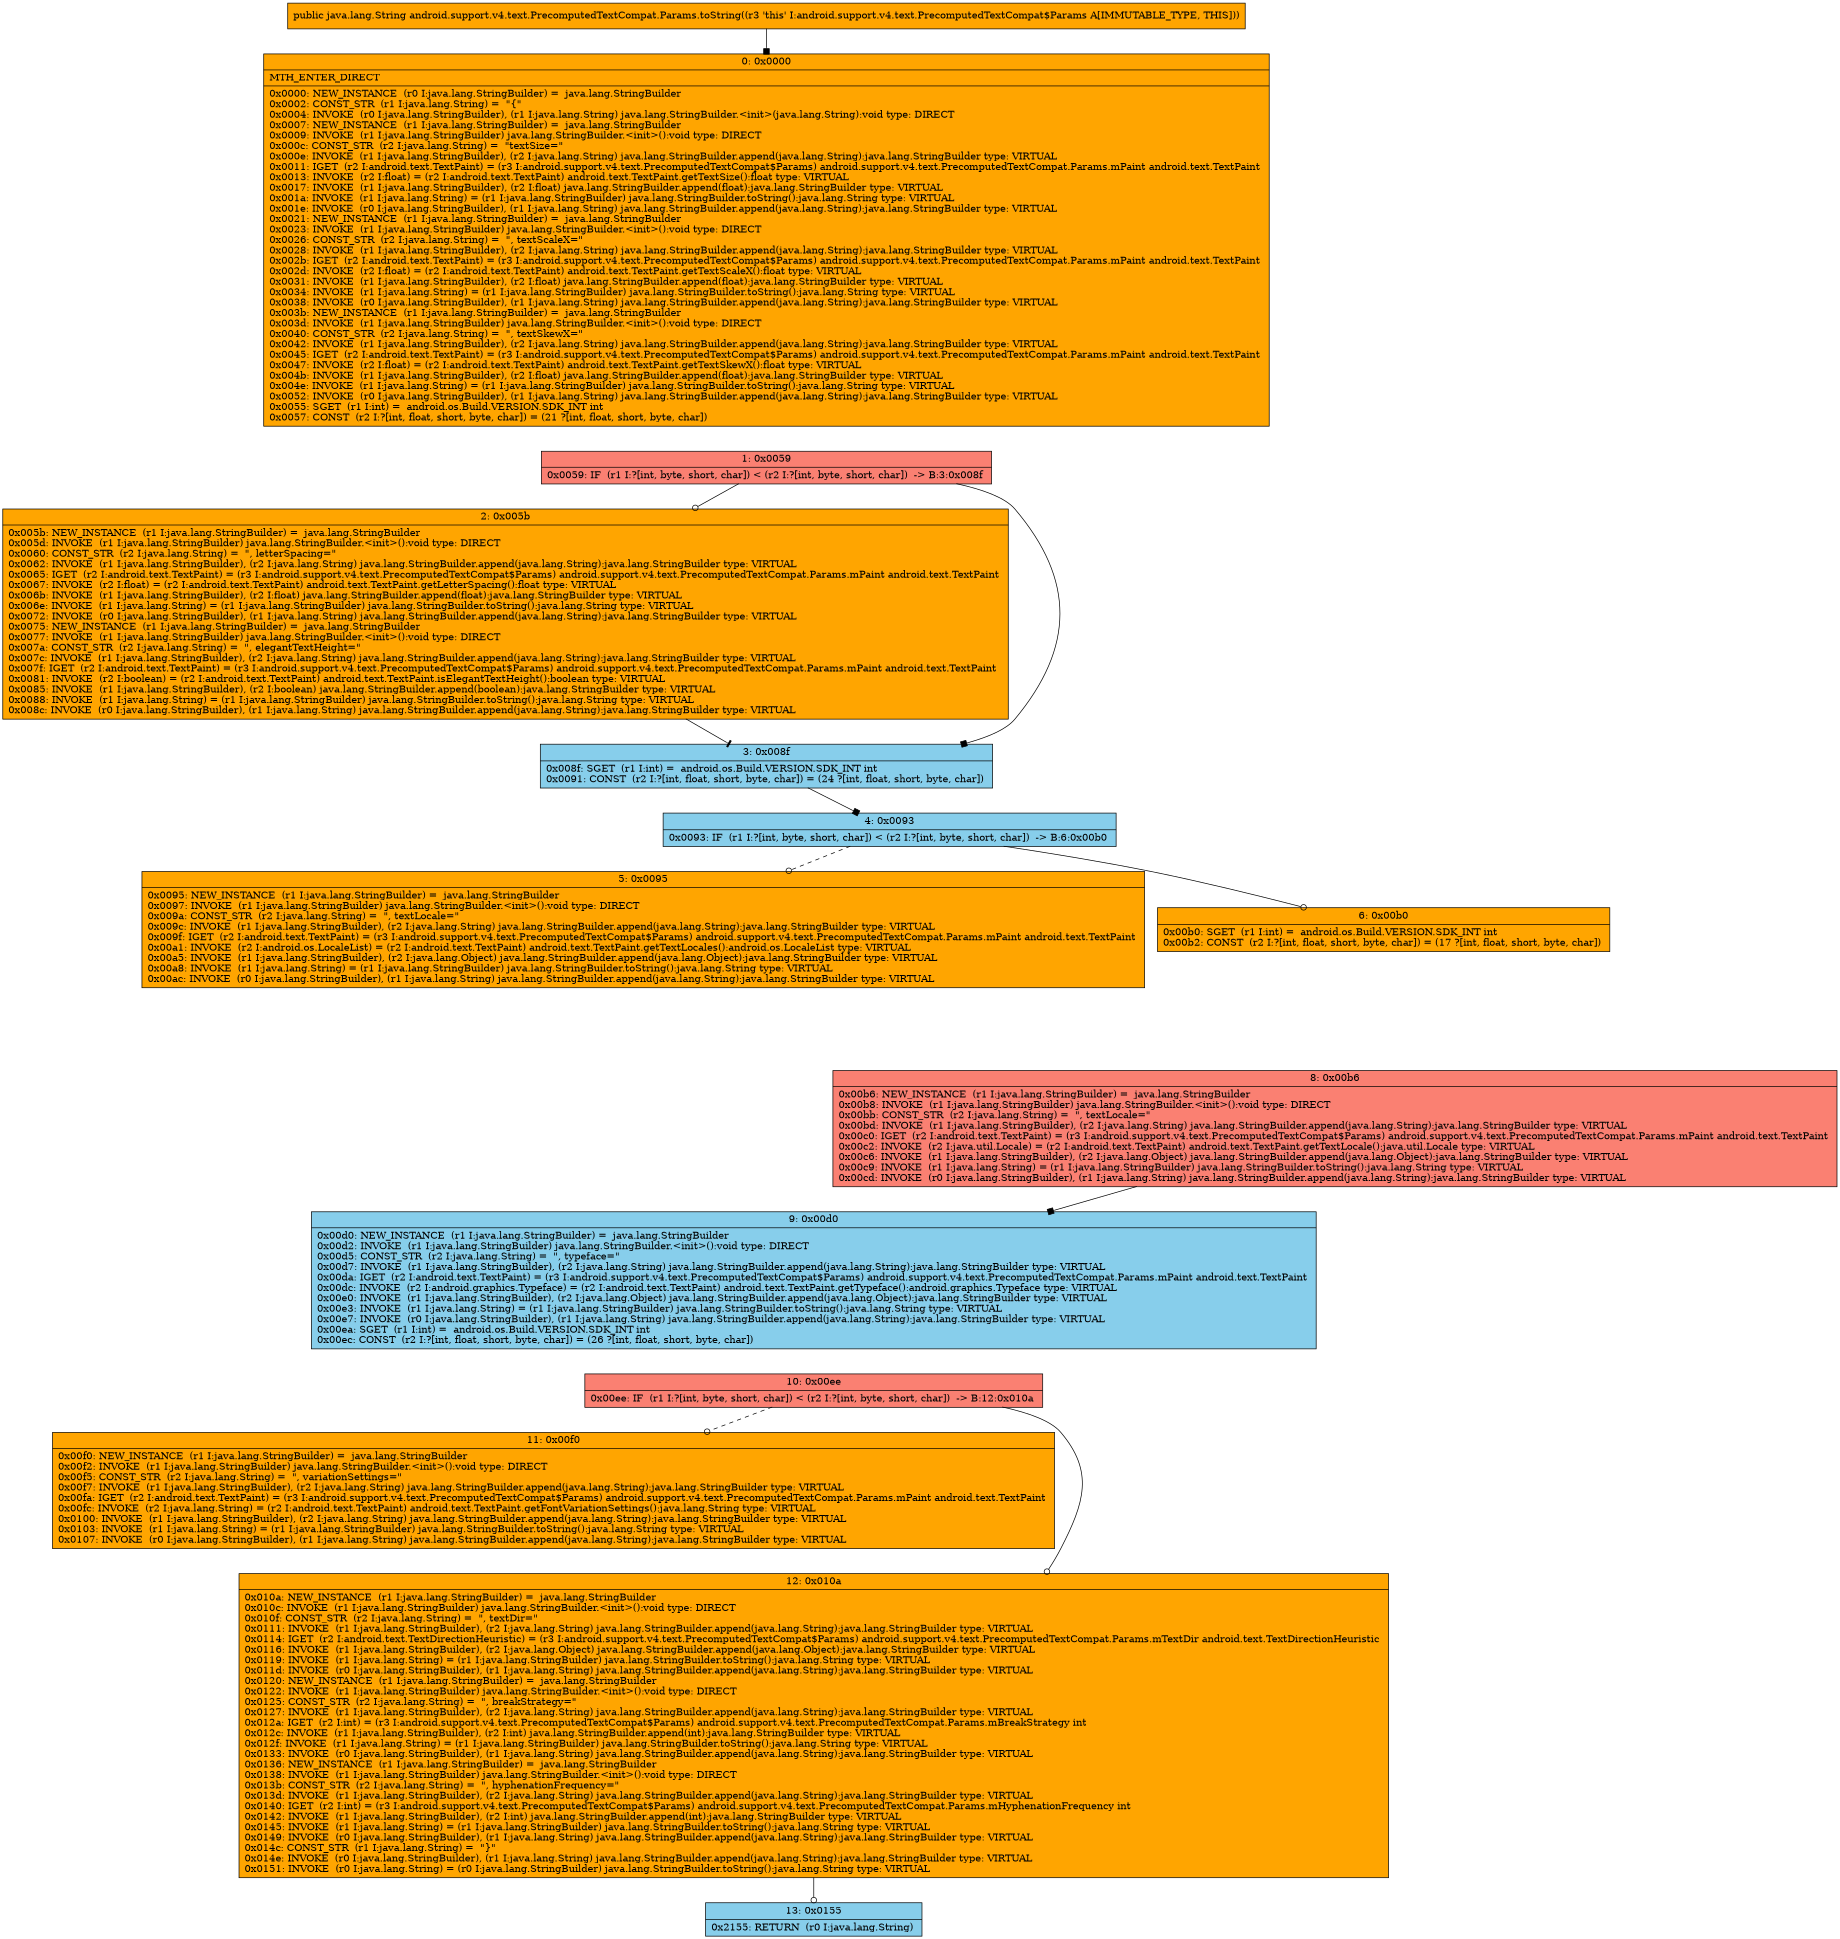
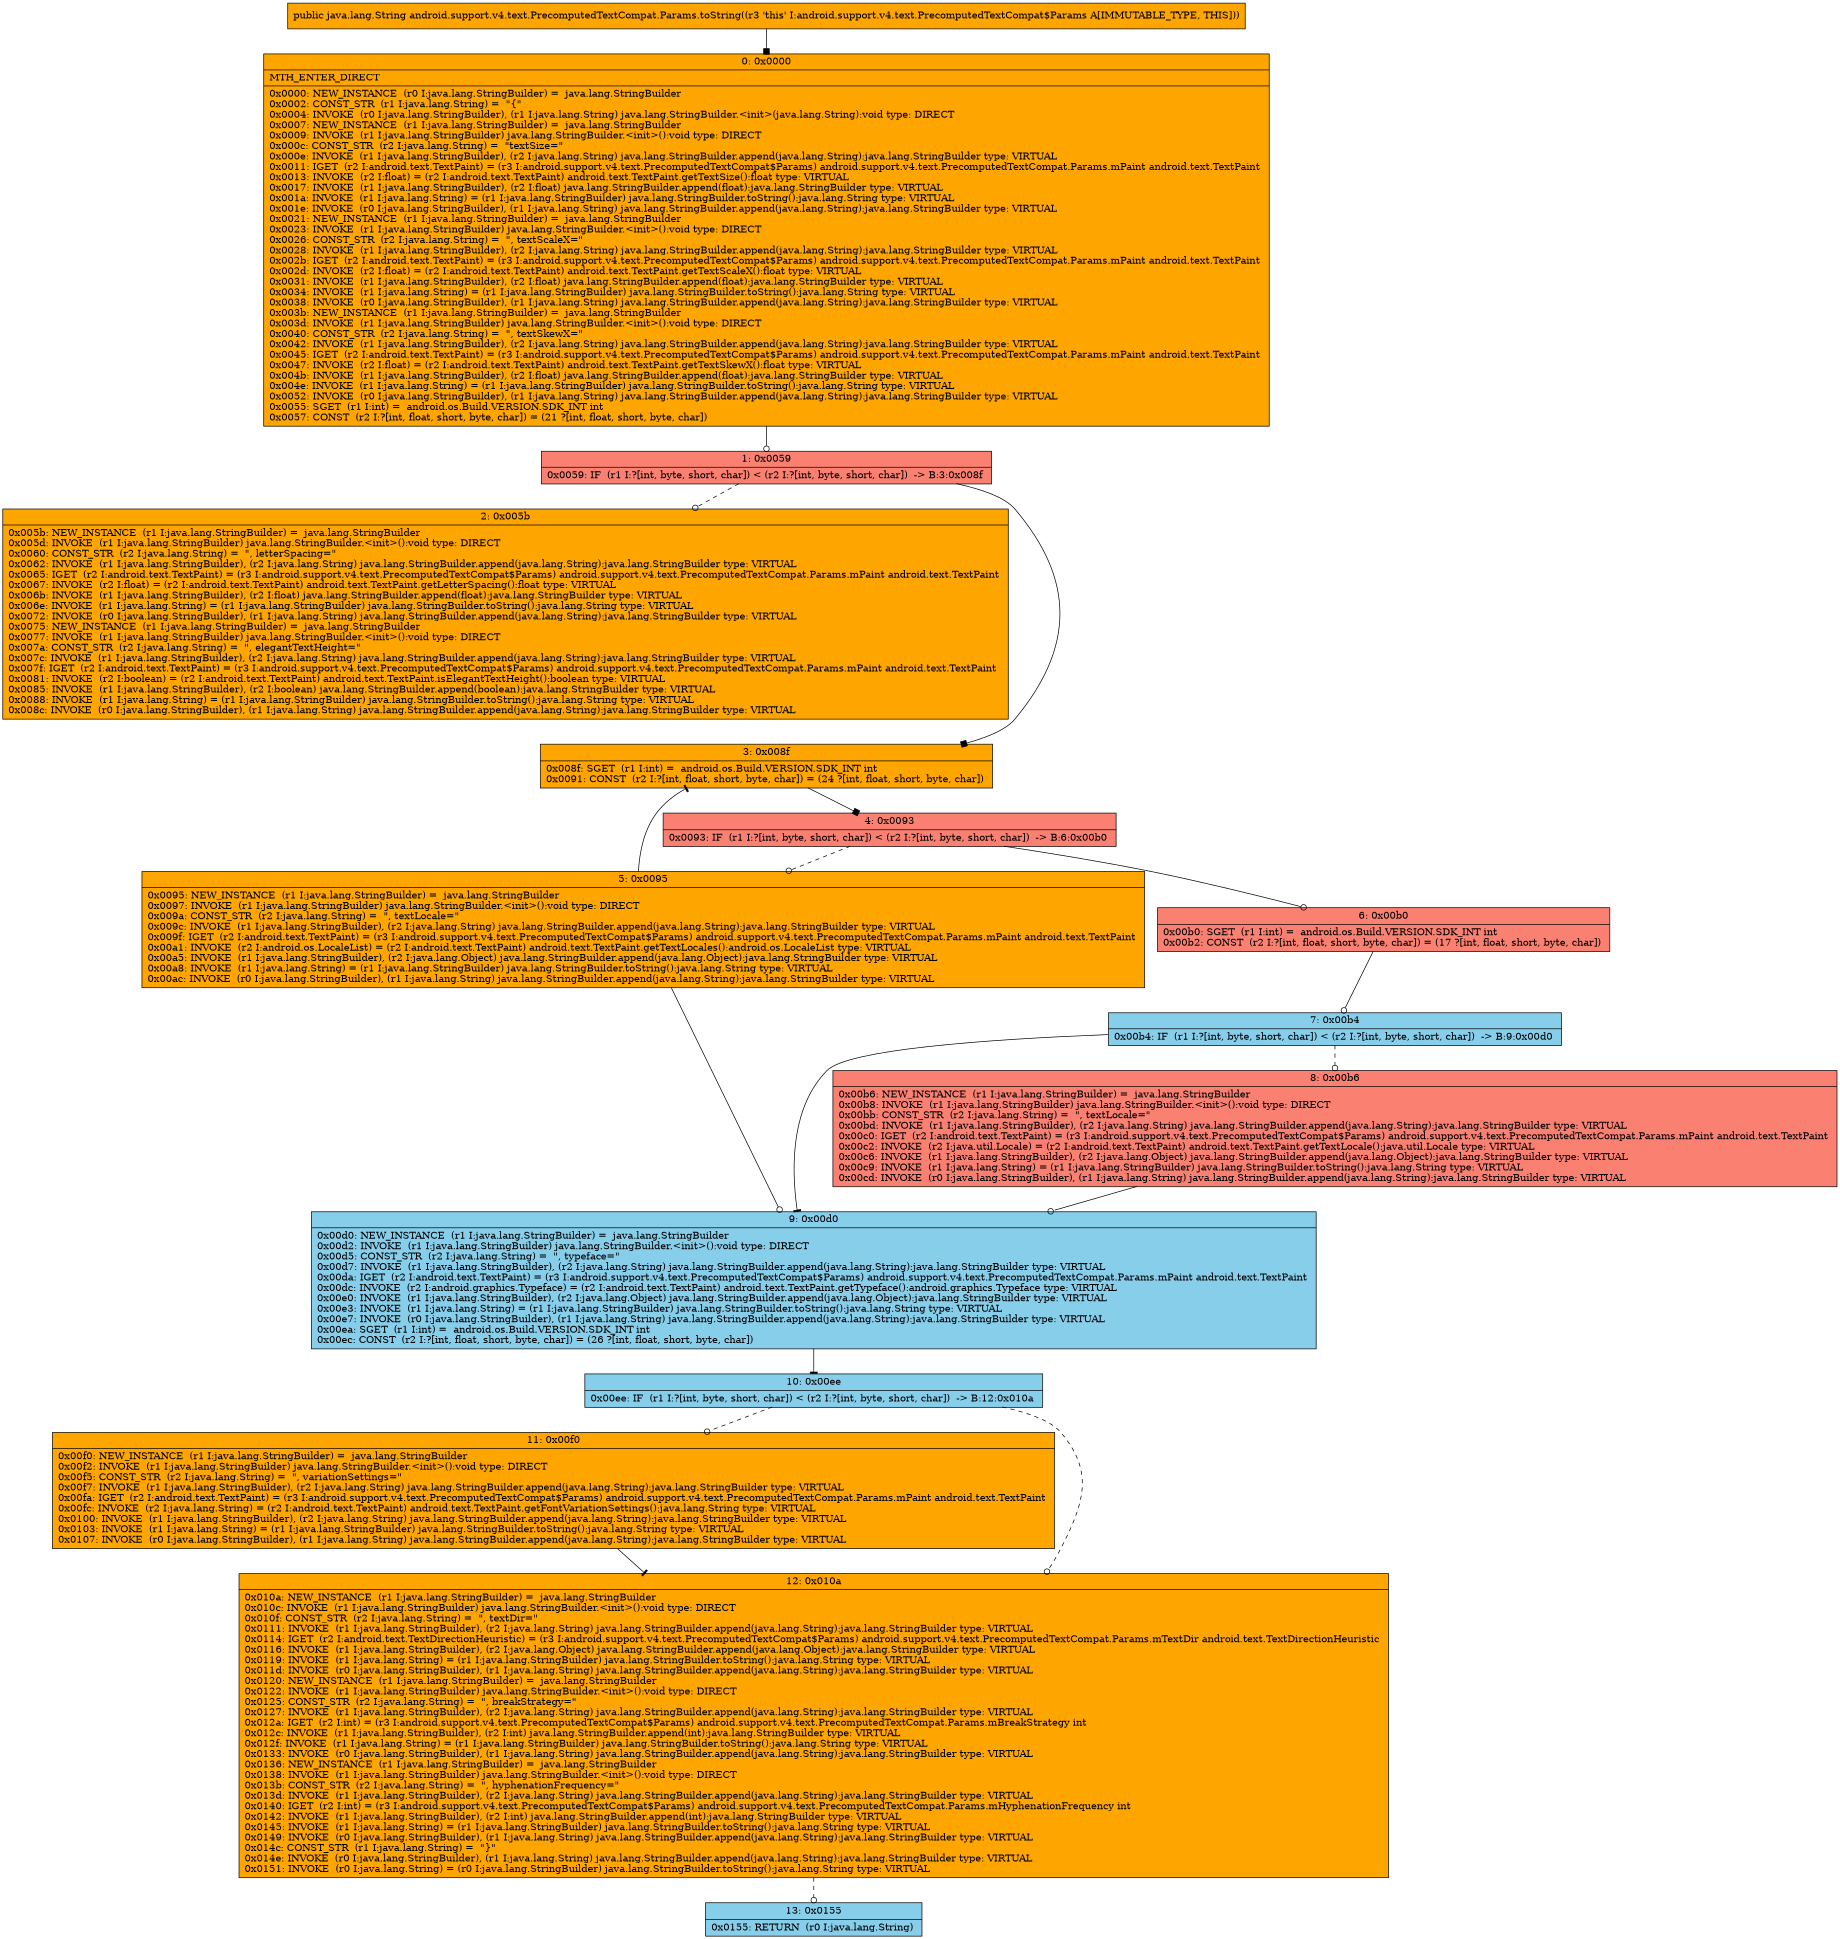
edge "0: 0x0000" -> "1: 0x0059": added
edge "1: 0x0059" -> "2: 0x005b": style solid -> dashed
edge "2: 0x005b" -> "3: 0x008f": now "5: 0x0095" -> "3: 0x008f"
node "3: 0x008f": fillcolor skyblue -> orange
node "4: 0x0093": fillcolor skyblue -> salmon
node "6: 0x00b0": fillcolor orange -> salmon
node "7: 0x00b4": added
edge "5: 0x0095" -> "9: 0x00d0": added
edge "8: 0x00b6" -> "9: 0x00d0": arrowhead box -> odot
edge "9: 0x00d0" -> "10: 0x00ee": added
node "10: 0x00ee": fillcolor salmon -> skyblue
edge "10: 0x00ee" -> "12: 0x010a": style solid -> dashed
edge "11: 0x00f0" -> "12: 0x010a": added
edge "12: 0x010a" -> "13: 0x0155": style solid -> dashed
node "13: 0x0155": text "0x2155: RETURN  (r0 I:java.lang.String)" -> "0x0155: RETURN  (r0 I:java.lang.String)"
